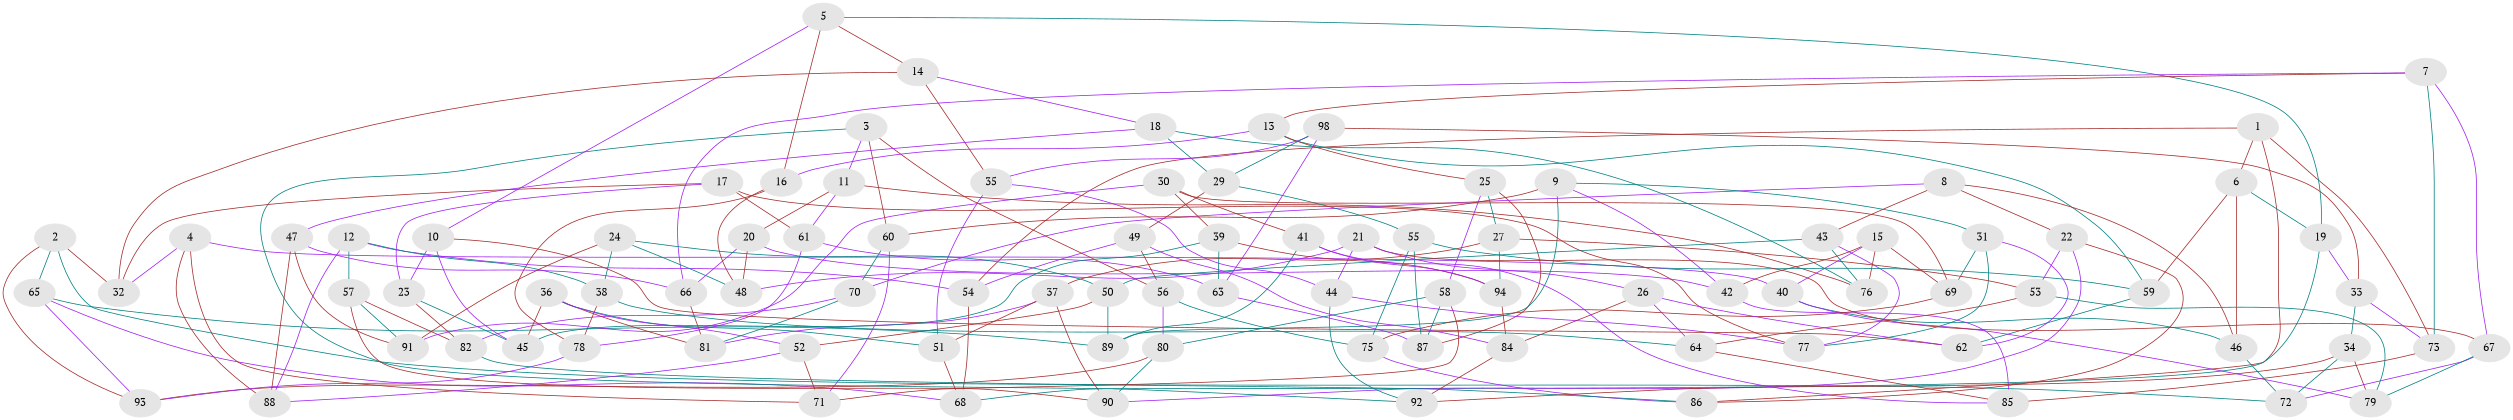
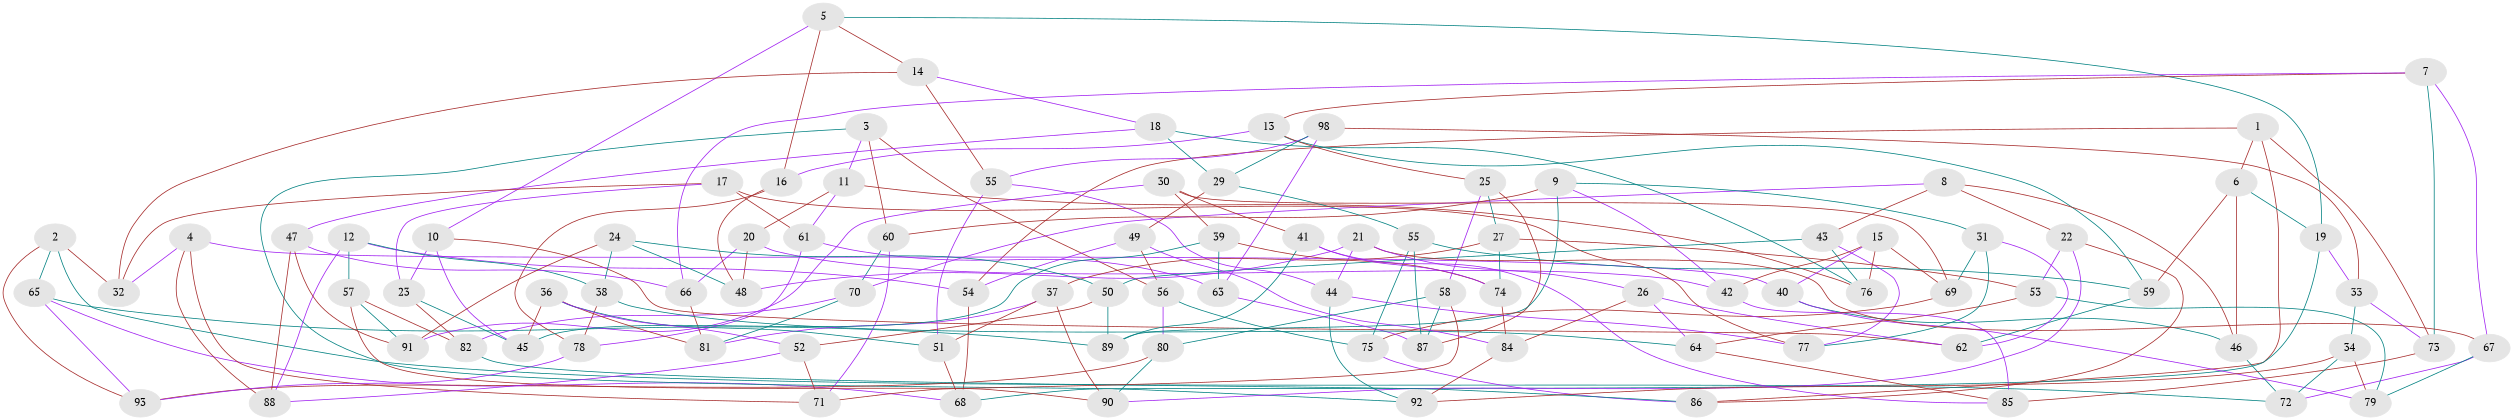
node "94": label "94" -> "74"
